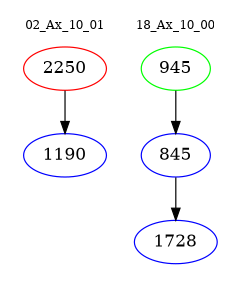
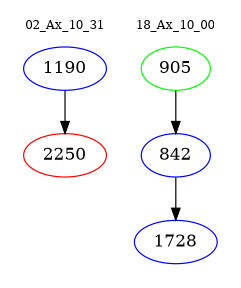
cluster "02_Ax_10_01": label "02_Ax_10_01" -> "02_Ax_10_31"
node "945": label "945" -> "905"
edge "2250" -> "1190": reversed
node "845": label "845" -> "842"
